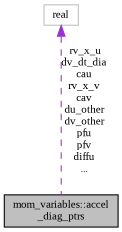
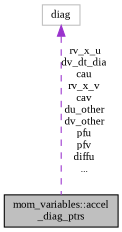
node "real": label "real" -> "diag"
